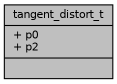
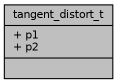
node "tangent_distort_t": text "+ p0" -> "+ p1"
